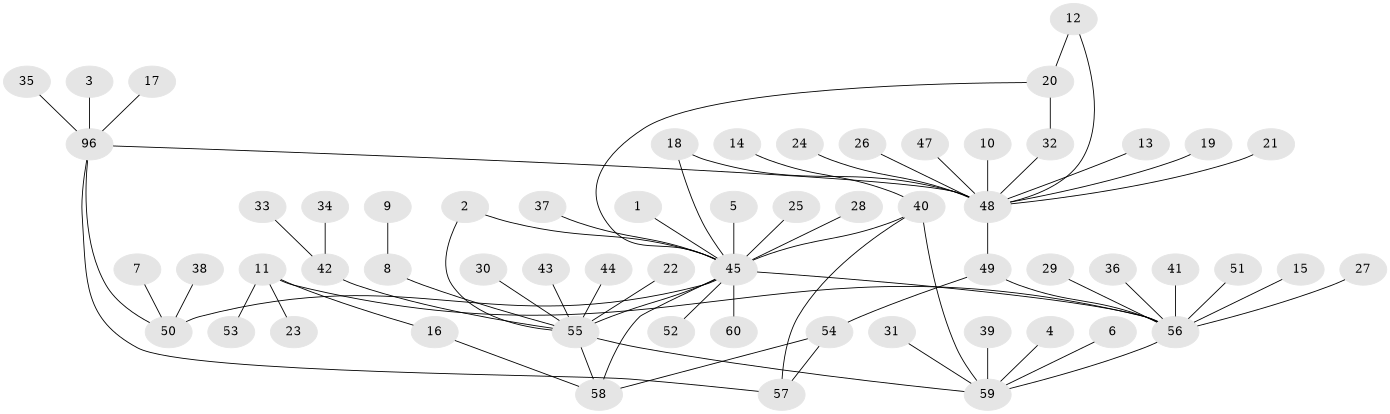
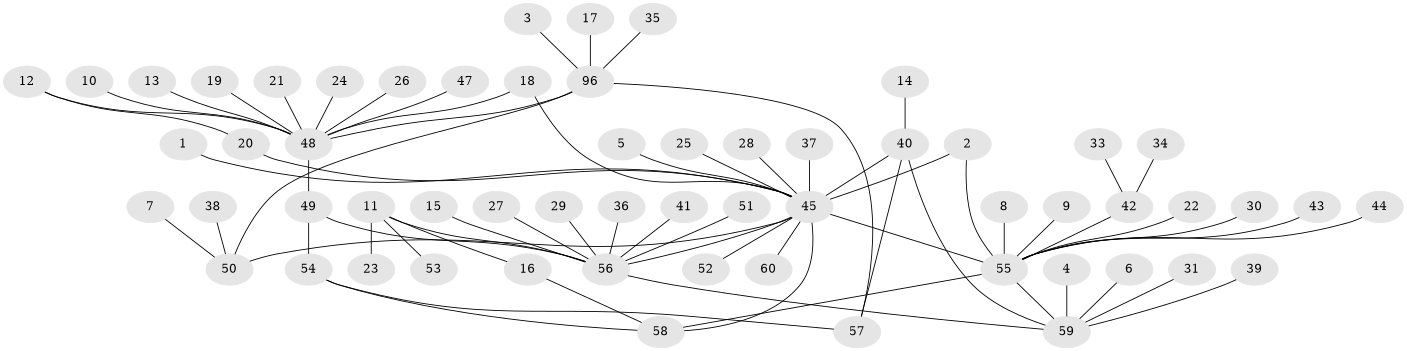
node "32": removed
edge "9" -- "8": now "9" -- "55"
